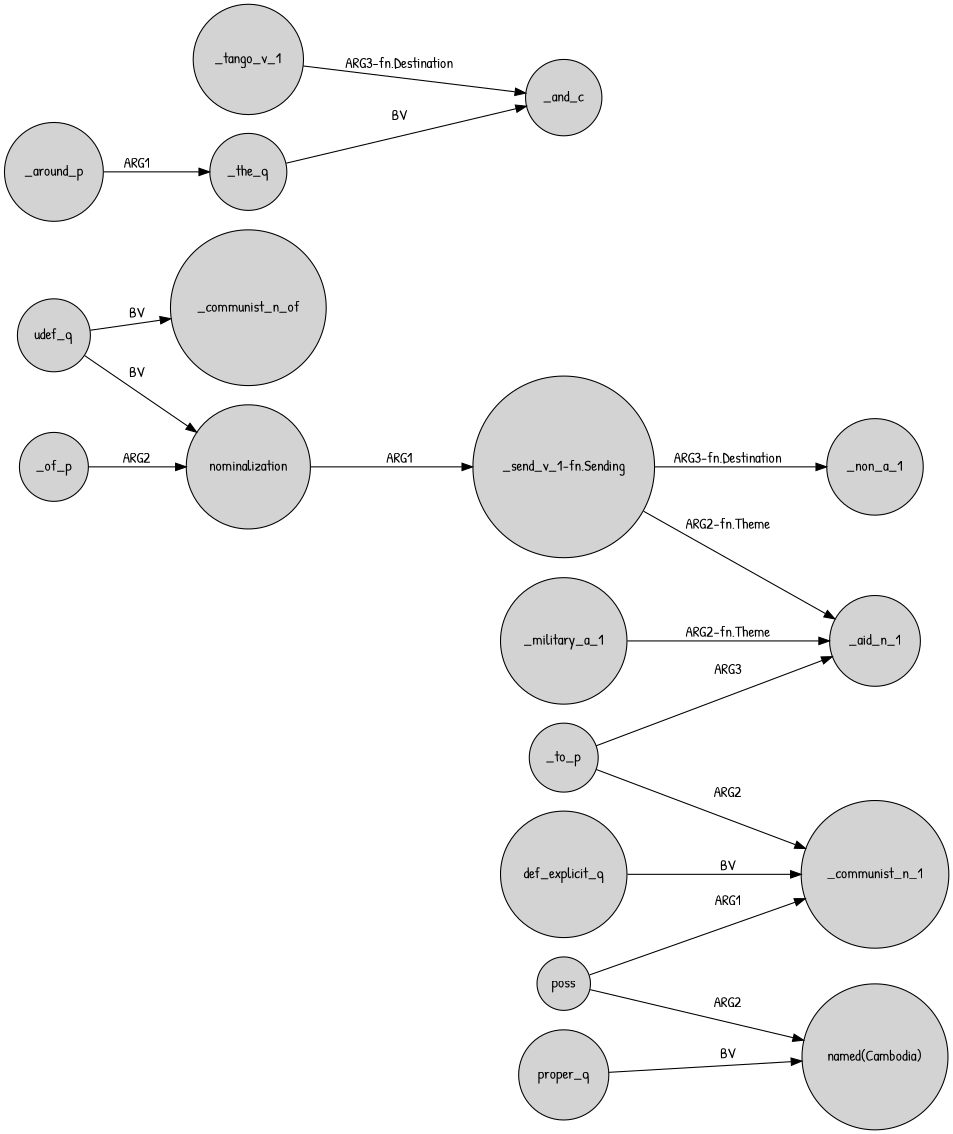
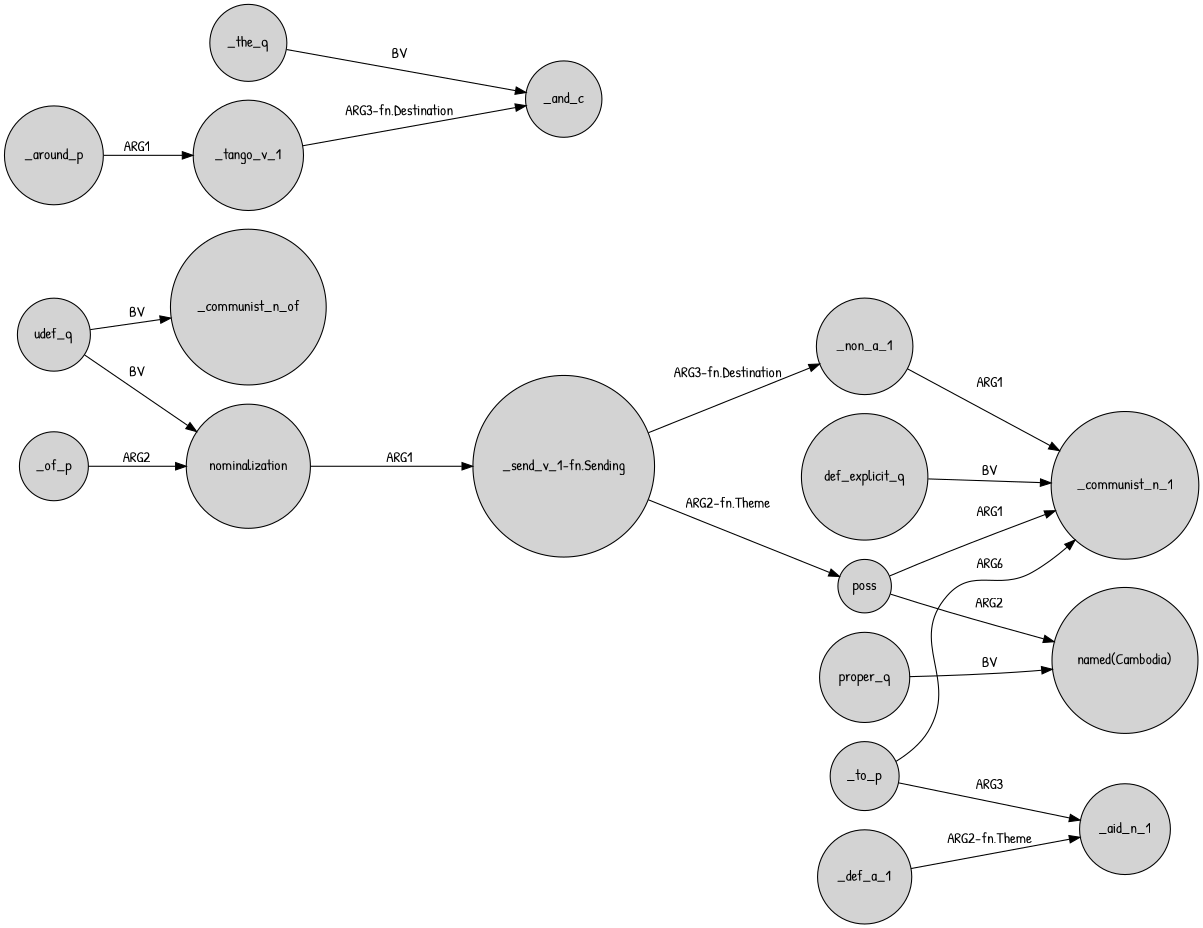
edge "_around_p" -> "_the_q": now "_around_p" -> "_tango_v_1"
edge "_non_a_1" -> "_communist_n_1": added, label "ARG1"
edge "_send_v_1-fn.Sending" -> "_aid_n_1": now "_send_v_1-fn.Sending" -> "poss"
node "_military_a_1": label "_military_a_1" -> "_def_a_1"
edge "_to_p" -> "_communist_n_1": label "ARG2" -> "ARG6"
